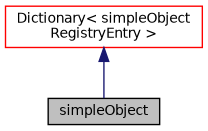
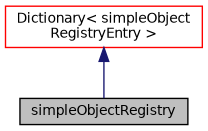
node "simpleObject": label "simpleObject" -> "simpleObjectRegistry"
